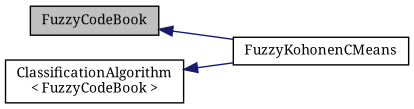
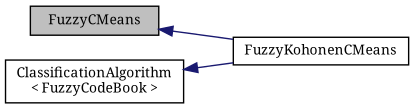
node "FuzzyCodeBook": label "FuzzyCodeBook" -> "FuzzyCMeans"
